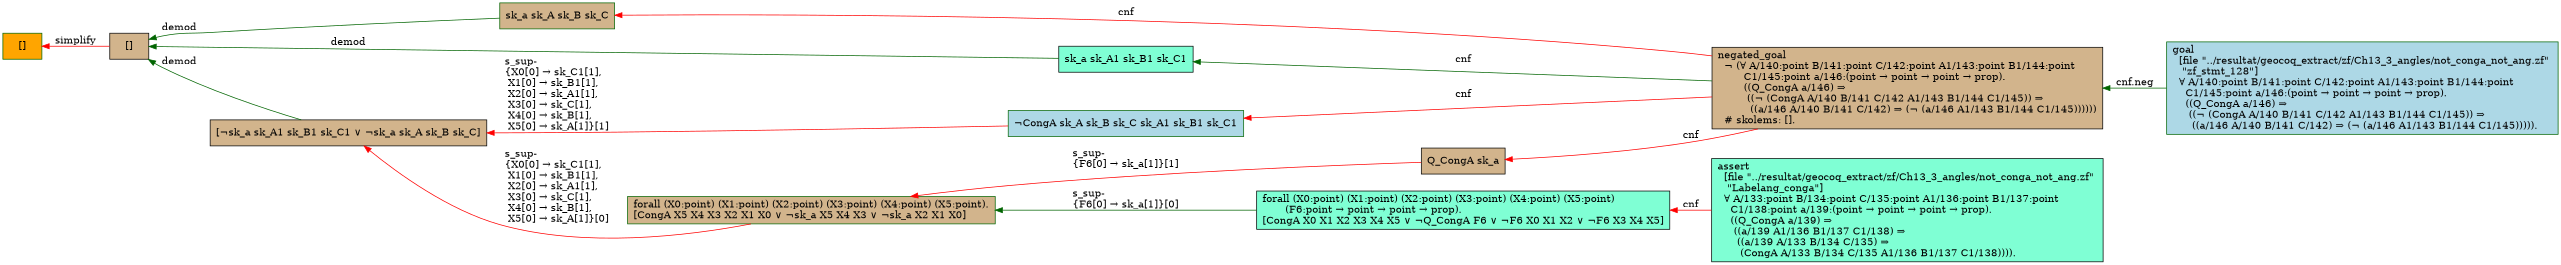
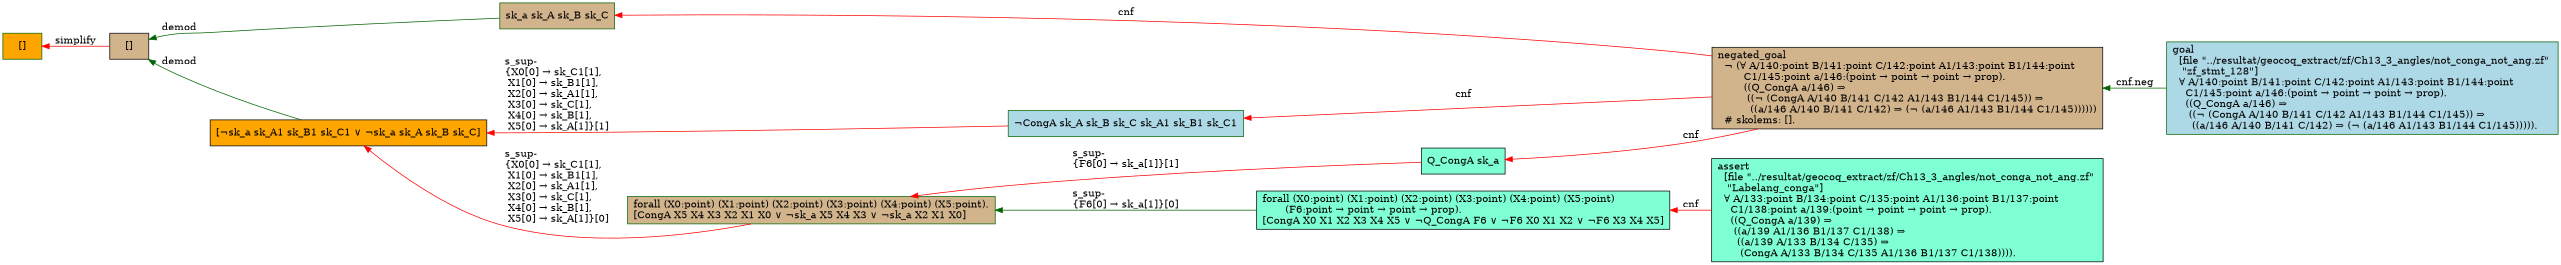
node "sk_a sk_A1 sk_B1 sk_C1": removed
node "[¬sk_a sk_A1 sk_B1 sk_C1 ∨ ¬sk_a sk_A sk_B sk_C]": fillcolor tan -> orange
node "Q_CongA sk_a": fillcolor tan -> aquamarine
